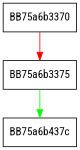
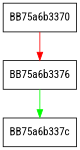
node "BB75a6b3375": label "BB75a6b3375" -> "BB75a6b3376"
node "BB75a6b437c": label "BB75a6b437c" -> "BB75a6b337c"
